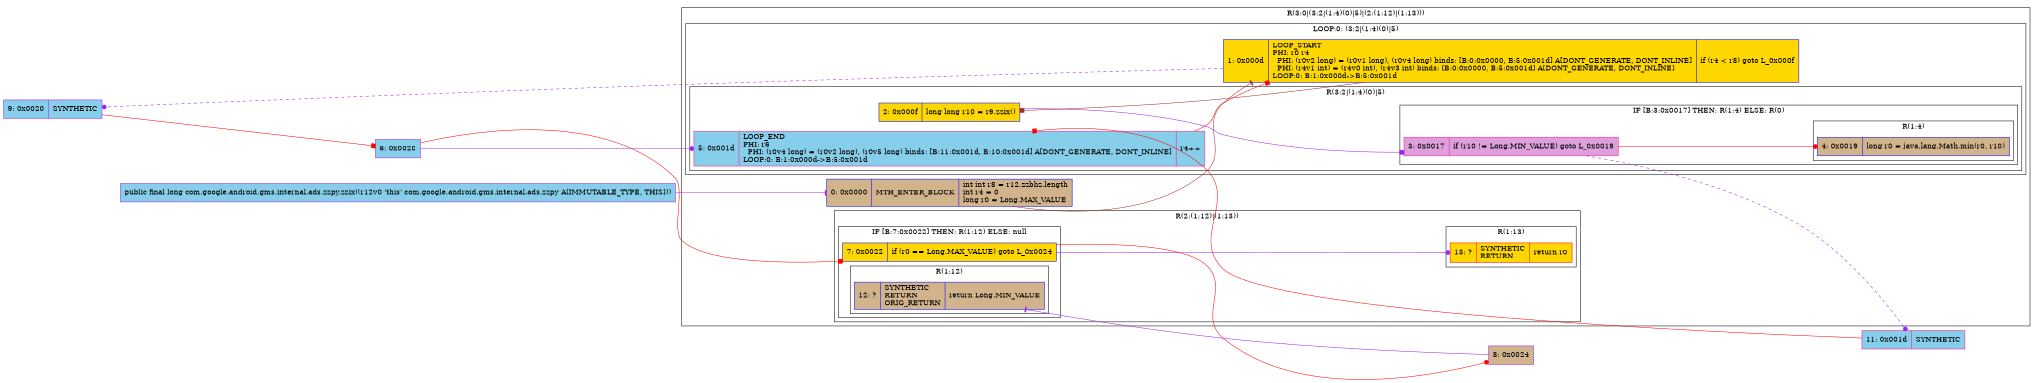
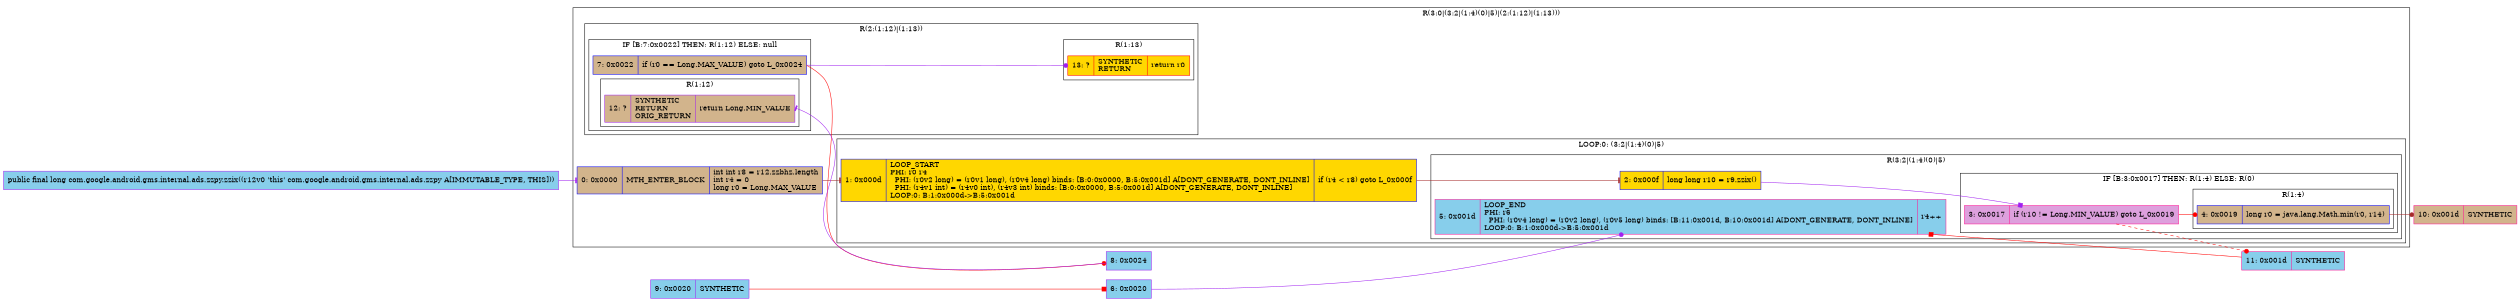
edge "1: 0x000d" -> "9: 0x0020": removed
edge "5: 0x001d" -> "1: 0x000d": removed
edge "1: 0x000d" -> "2: 0x000f": arrowhead box -> tee
node "4: 0x0019": text "long r0 = java.lang.Math.min(r0, r10)" -> "long r0 = java.lang.Math.min(r0, r14)"
edge "6: 0x0020" -> "7: 0x0022": removed
edge "3: 0x0017" -> "11: 0x001d": color purple -> red
node "10: 0x001d": added
node "7: 0x0022": fillcolor gold -> tan
node "12: ?": color blue -> purple
node "8: 0x0024": fillcolor tan -> skyblue
